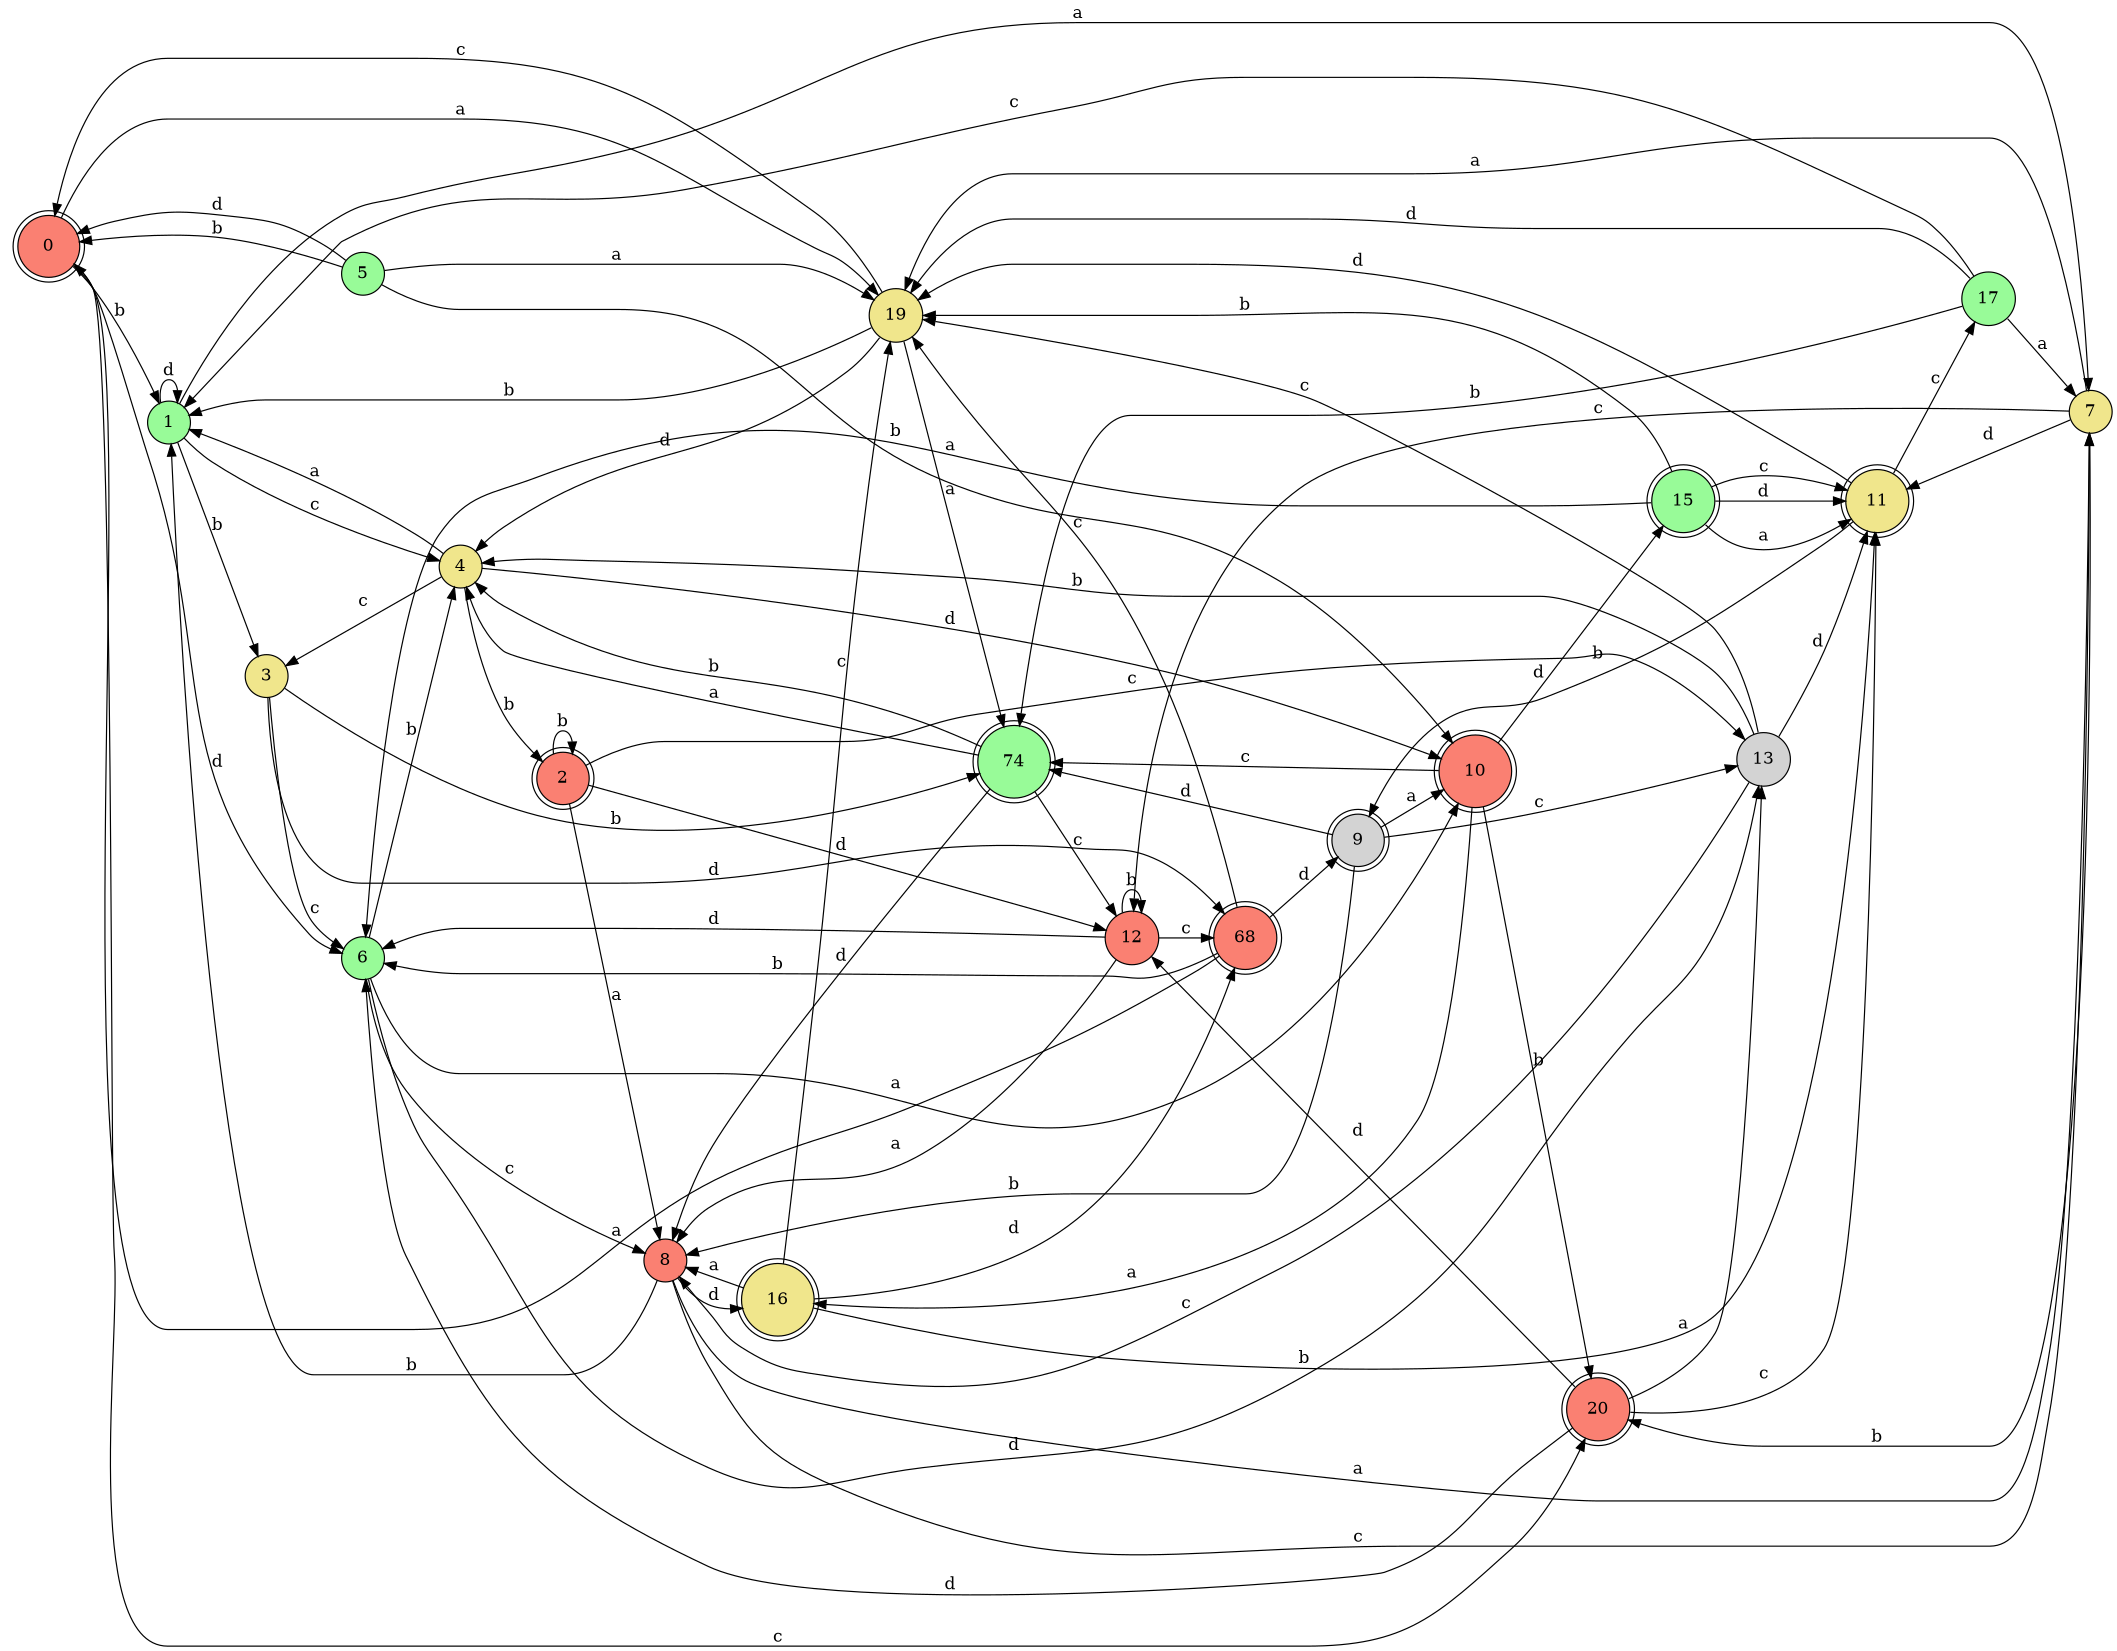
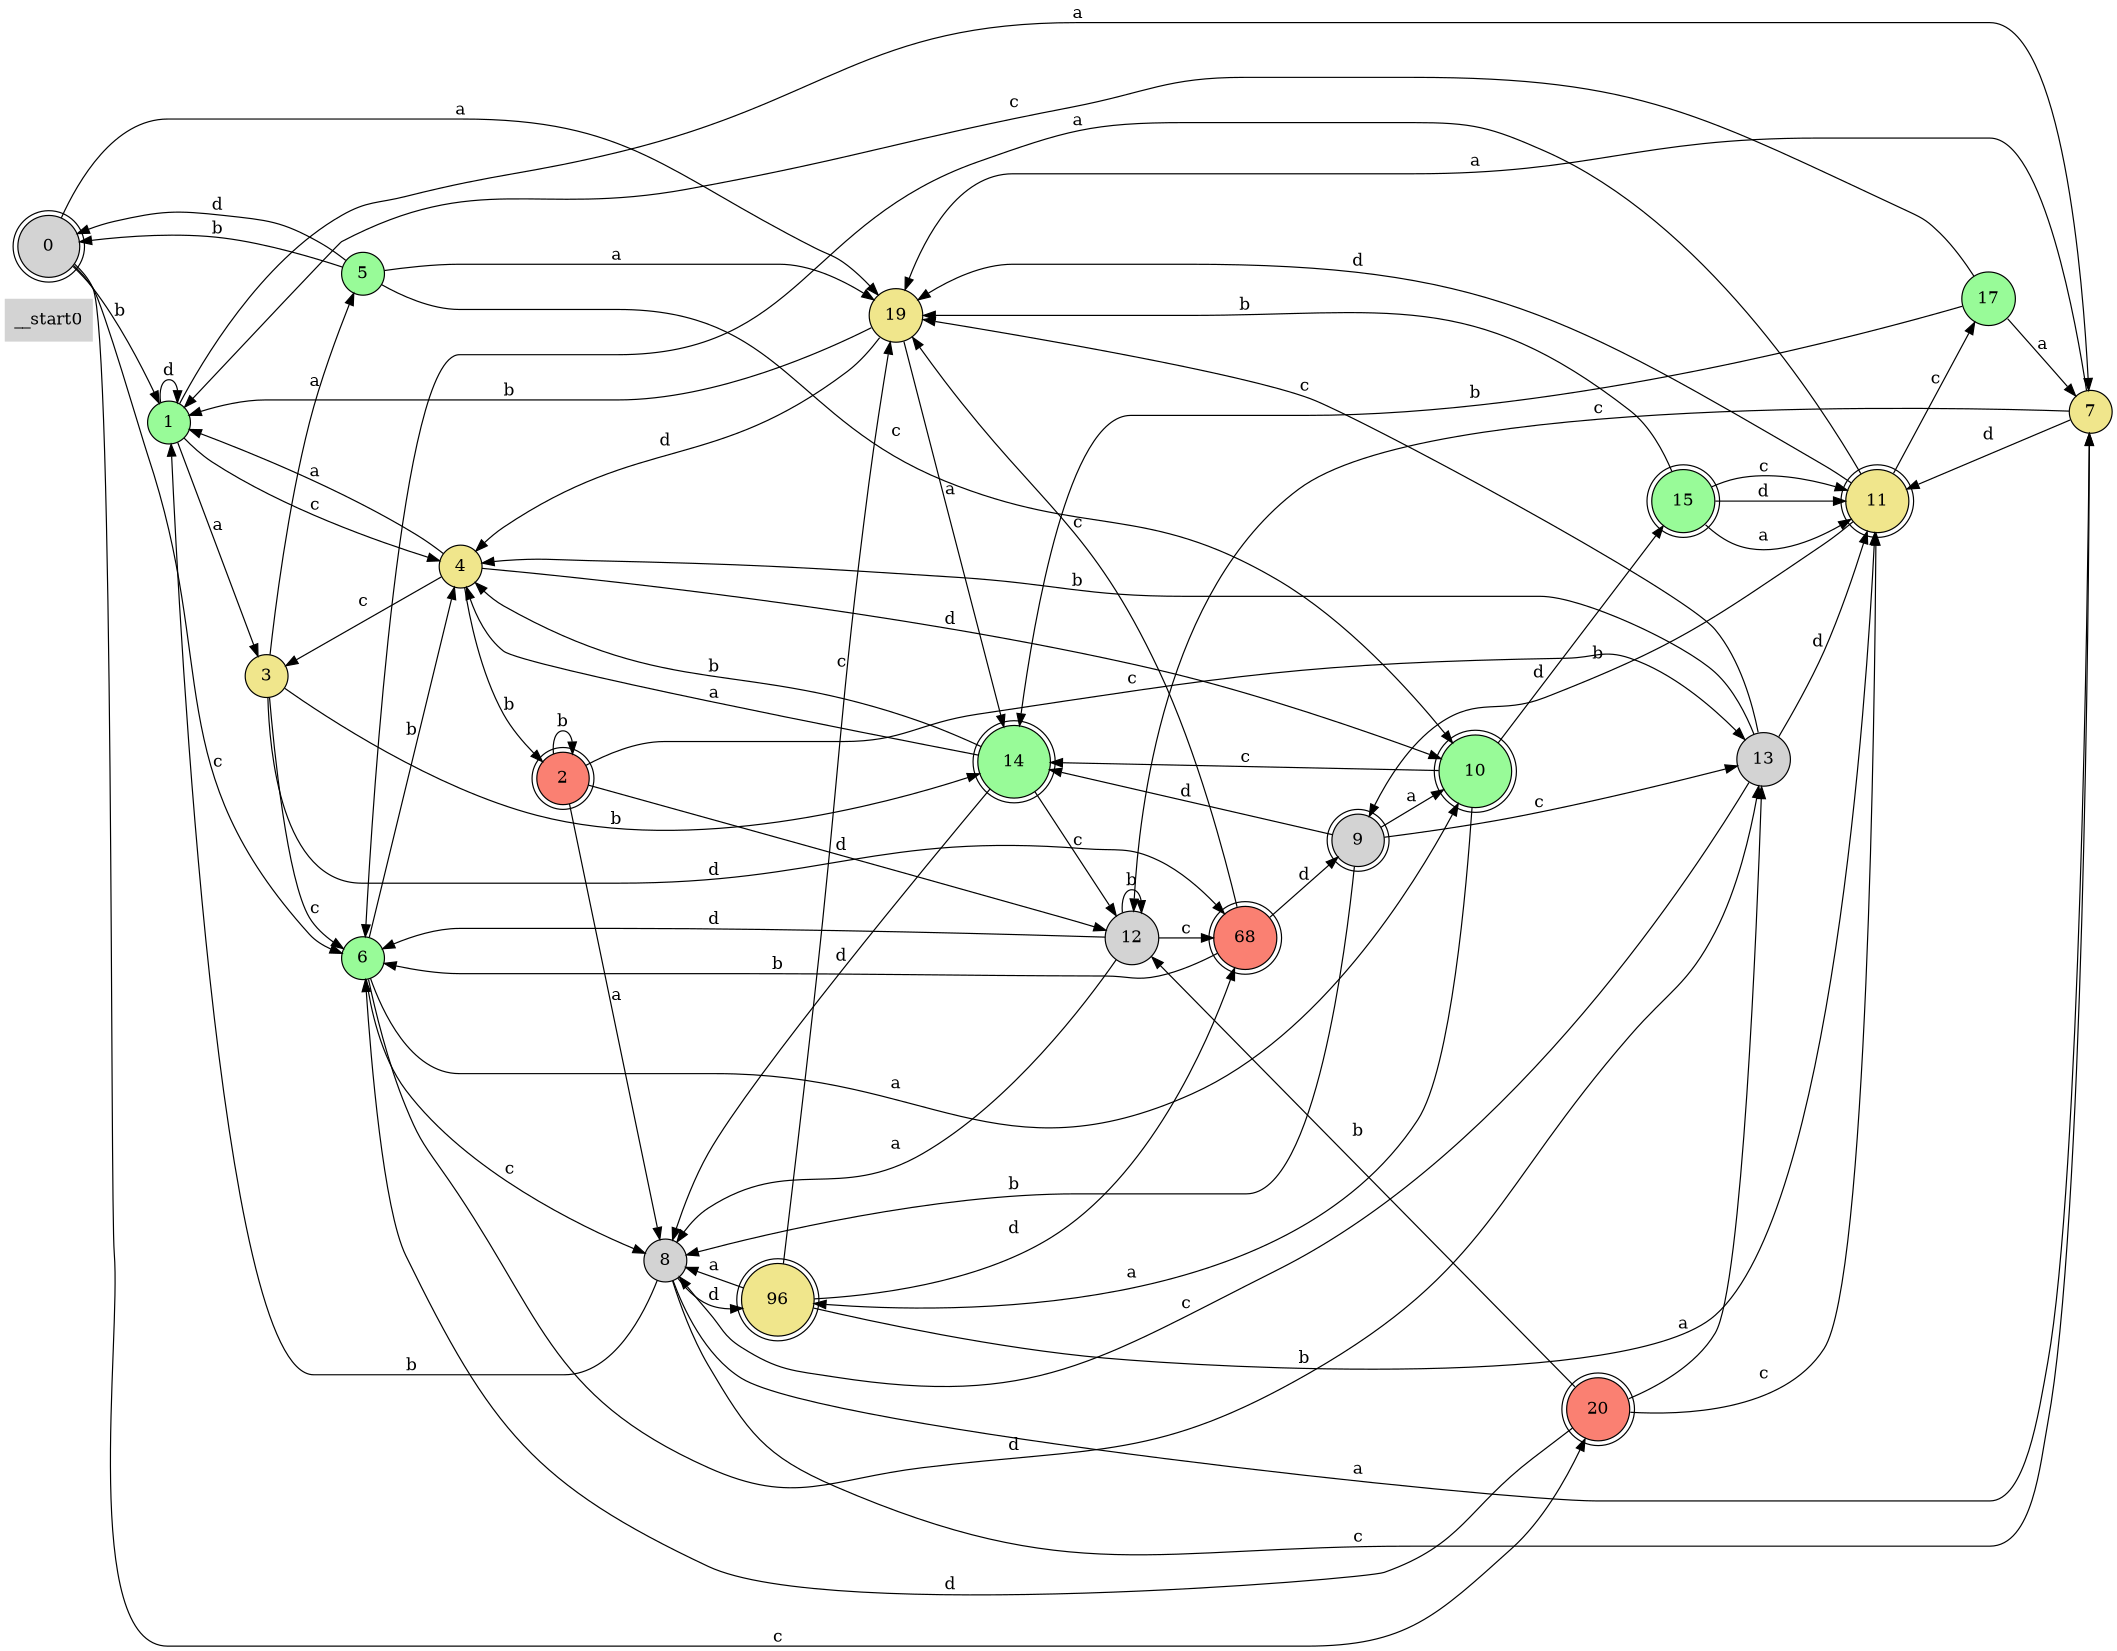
edge "19" -> "0": removed, label "c"
edge "17" -> "19": removed, label "d"
node "0": fillcolor salmon -> lightgrey
node "__start0": added
edge "5" -> "10": label "b" -> "c"
edge "15" -> "6": now "11" -> "6"
edge "3" -> "5": added, label "a"
edge "1" -> "3": label "b" -> "a"
edge "0" -> "6": label "d" -> "c"
node "74": label "74" -> "14"
node "10": fillcolor salmon -> palegreen
node "12": fillcolor salmon -> lightgrey
edge "10" -> "20": removed, label "b"
edge "20" -> "12": label "d" -> "b"
node "8": fillcolor salmon -> lightgrey
node "16": label "16" -> "96"
edge "68" -> "0": removed, label "a"
edge "7" -> "20": removed, label "b"
